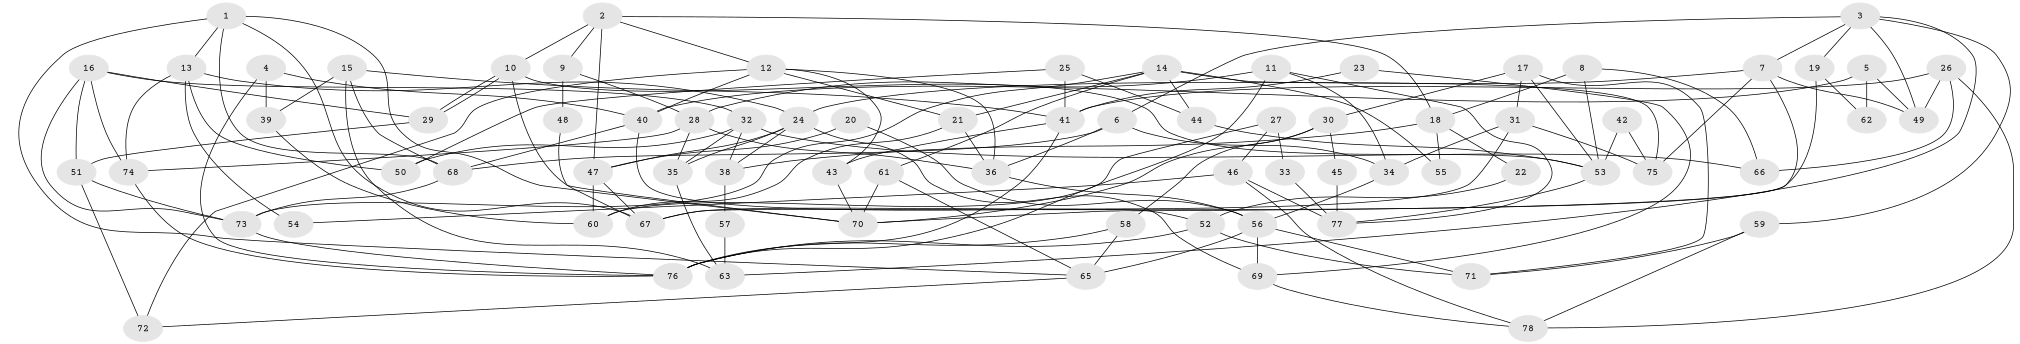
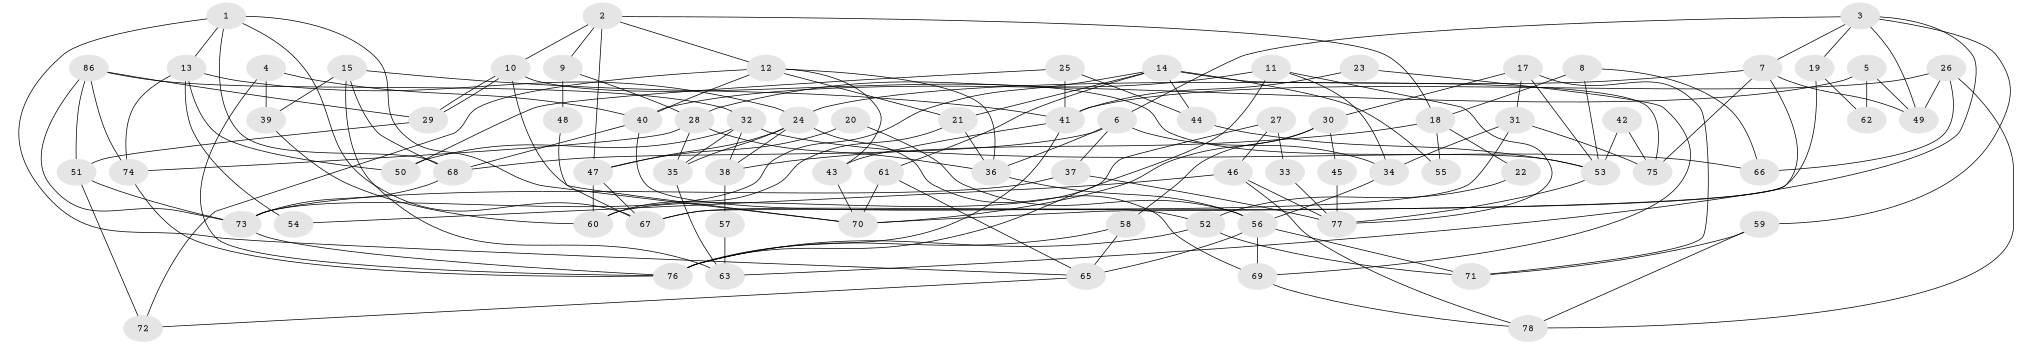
node "16": label "16" -> "86"
node "37": added
